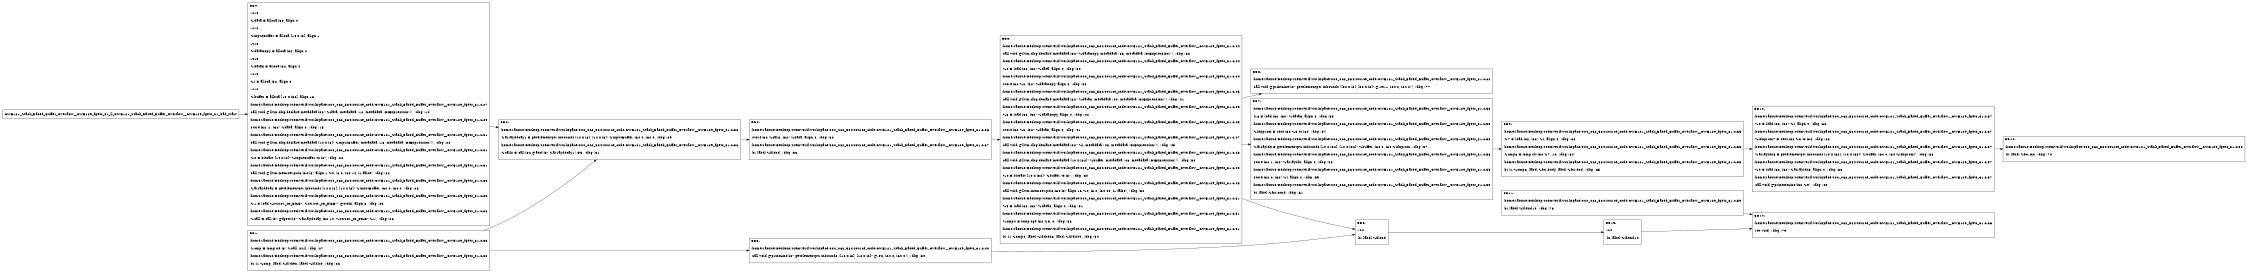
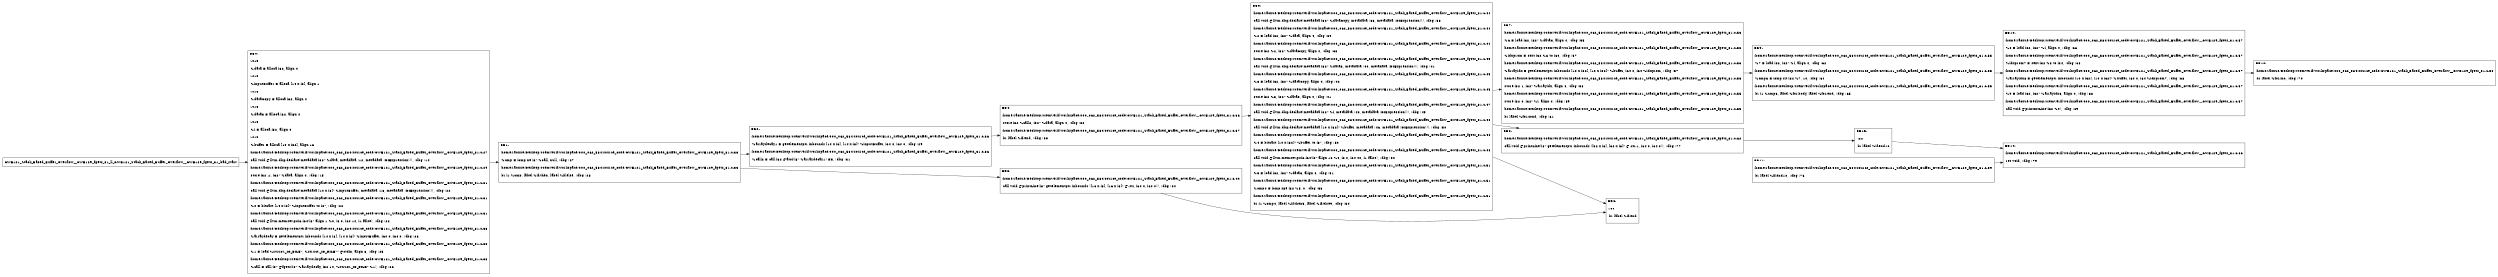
edge "BB0:" -> "BB2:": now "BB0:" -> "BB1:"
edge "BB6:" -> "BB15:": now "BB8:" -> "BB15:"
